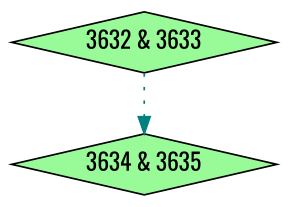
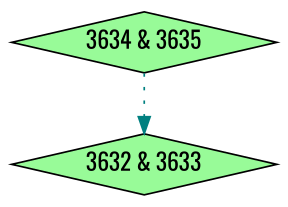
edge "3632 & 3633" -> "3634 & 3635": reversed
